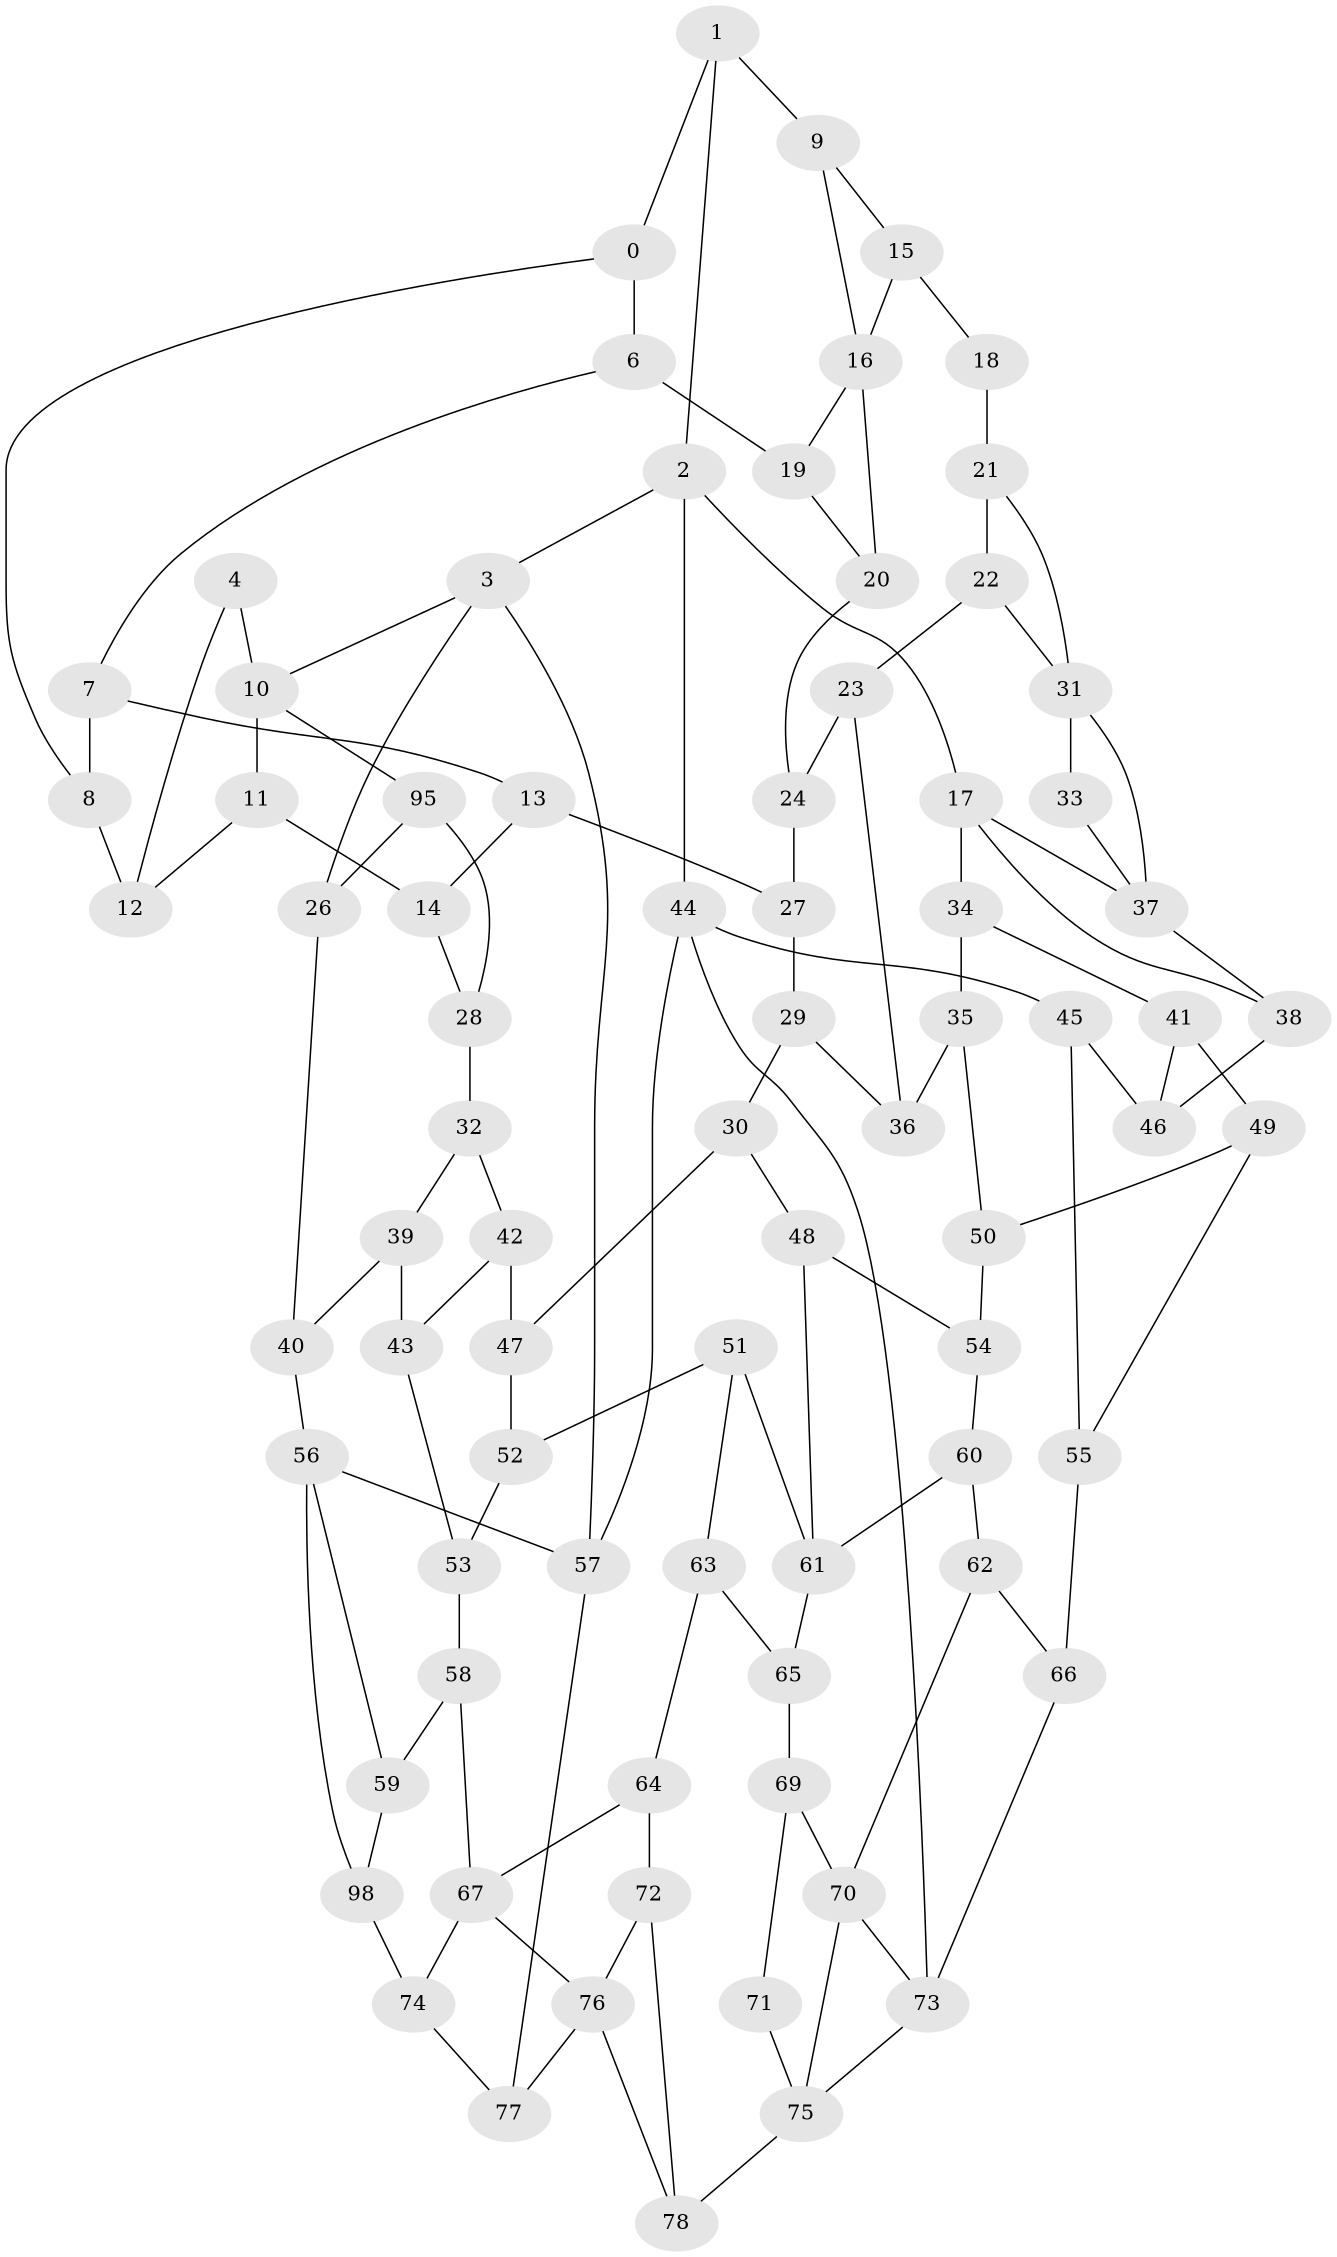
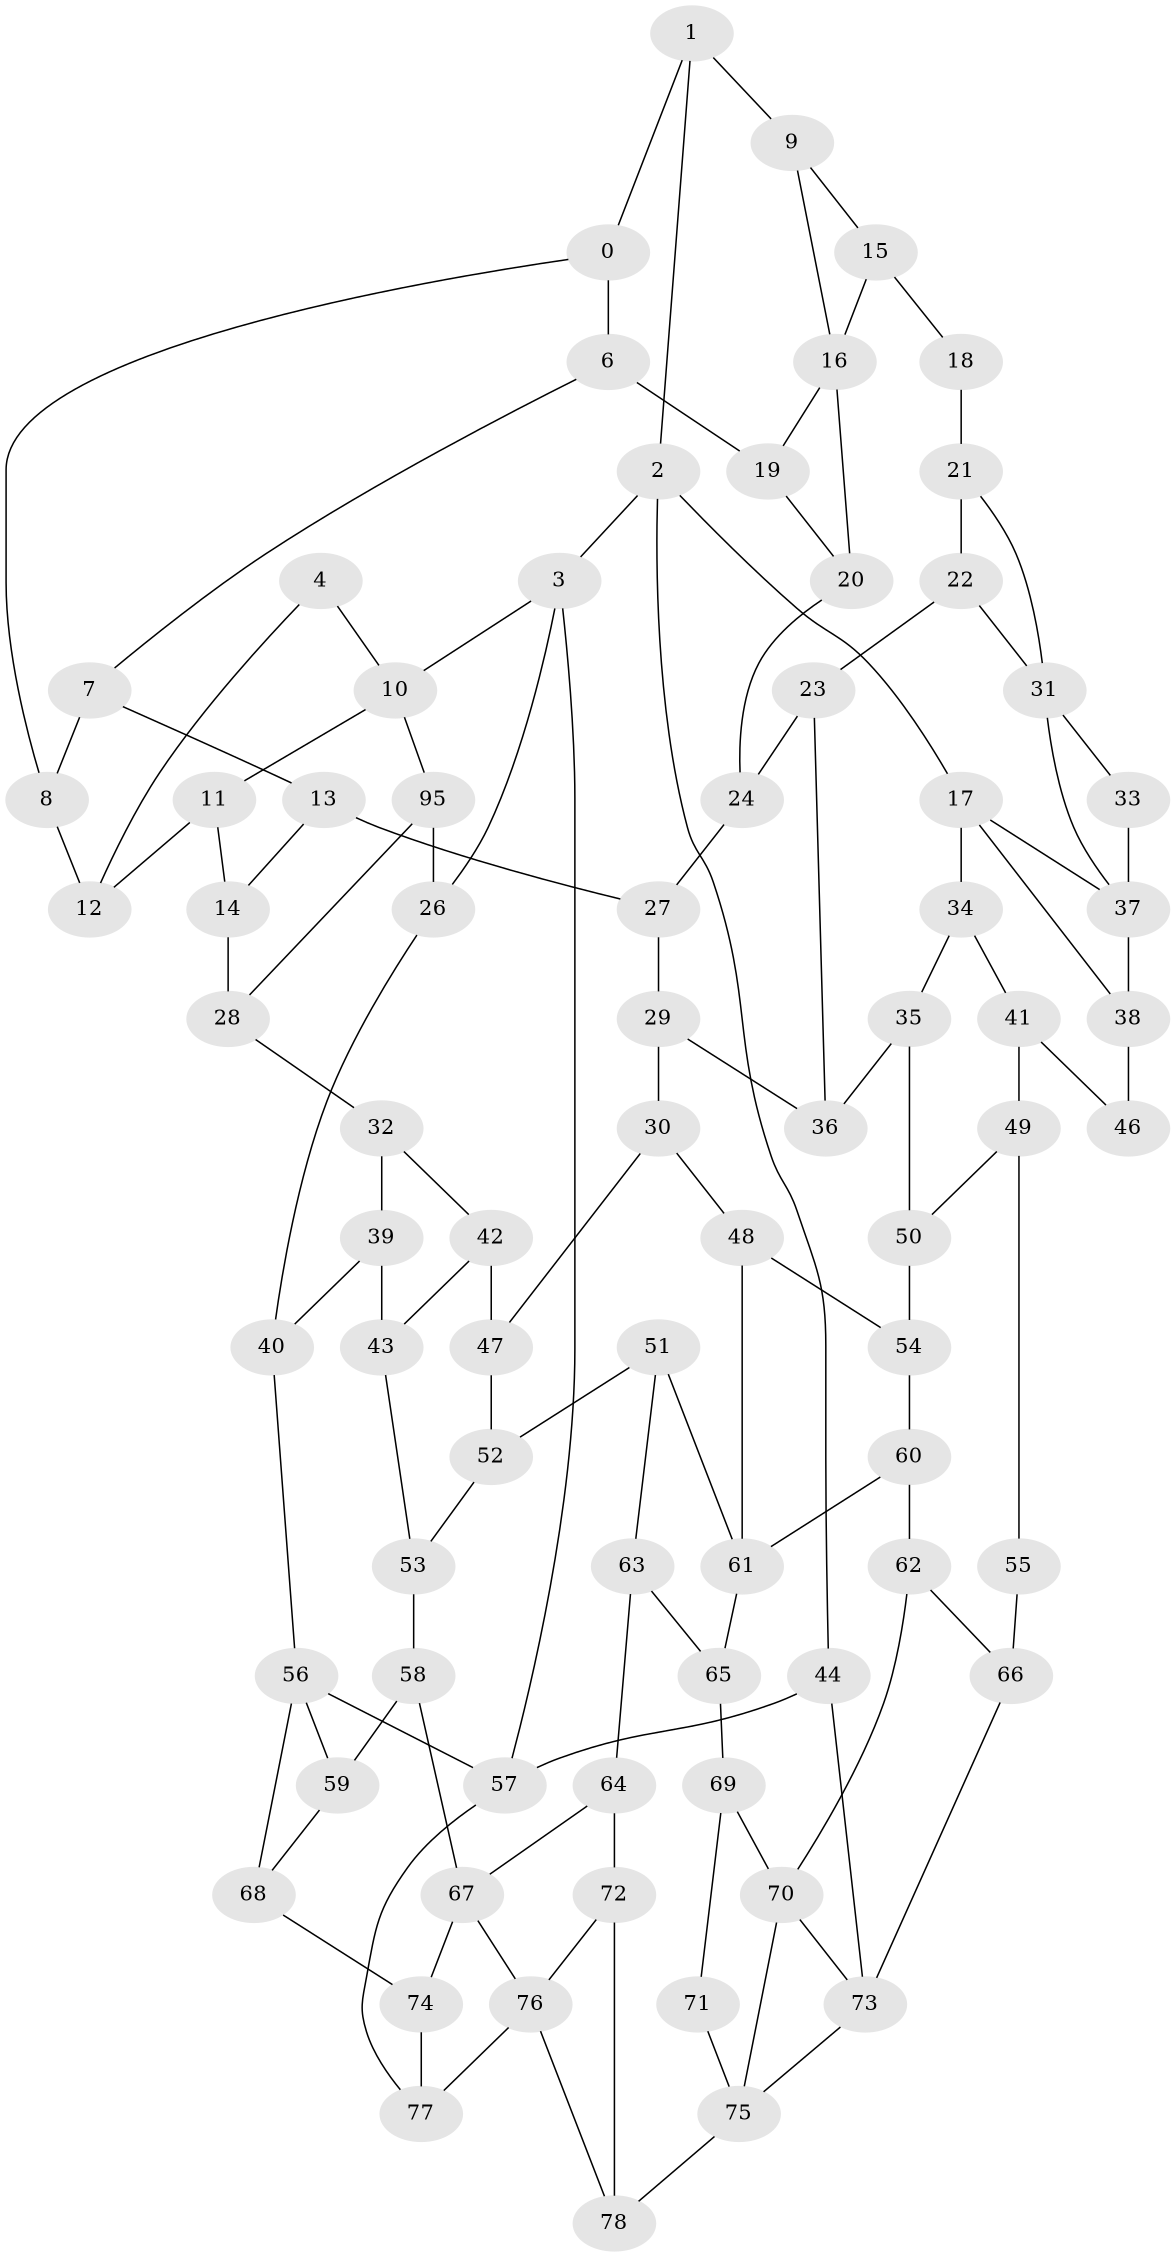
node "45": removed
node "98": label "98" -> "68"
